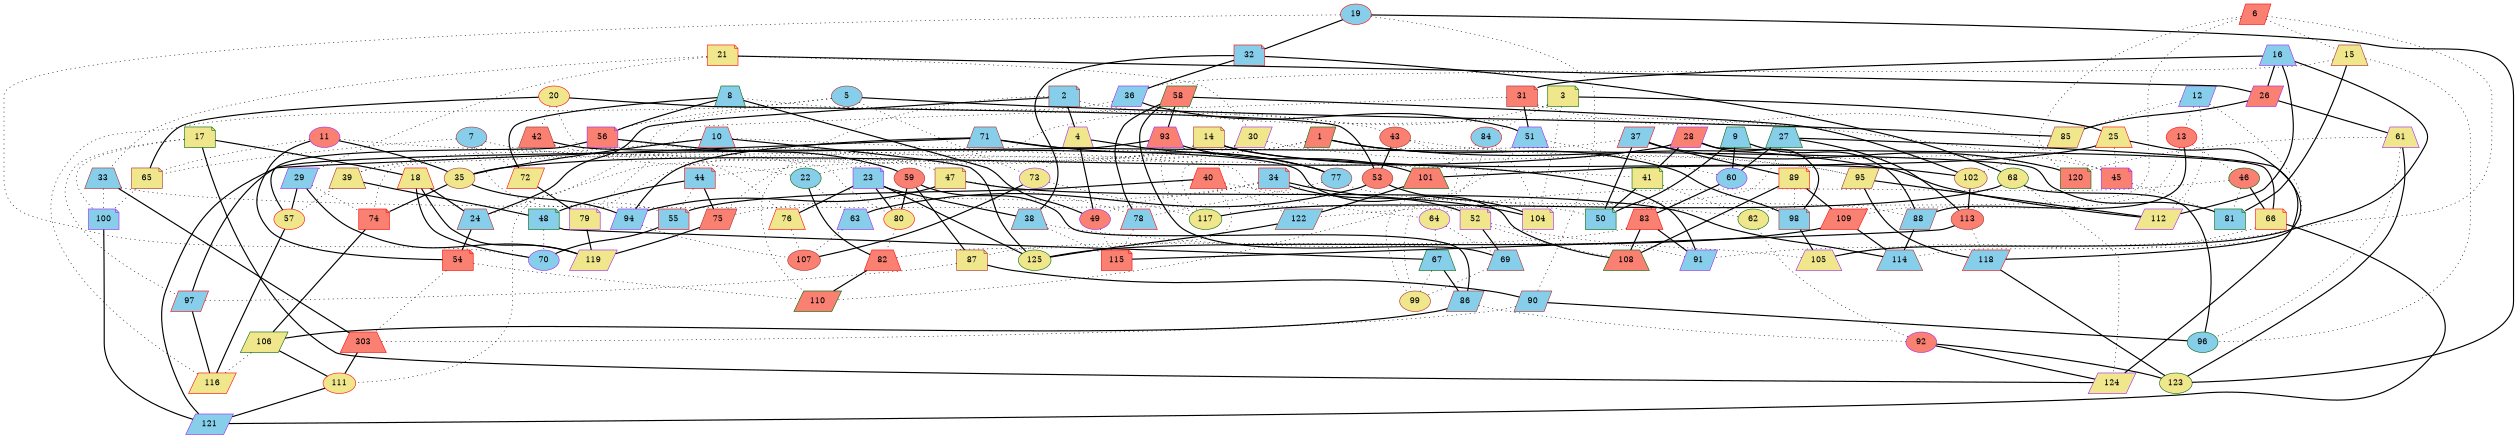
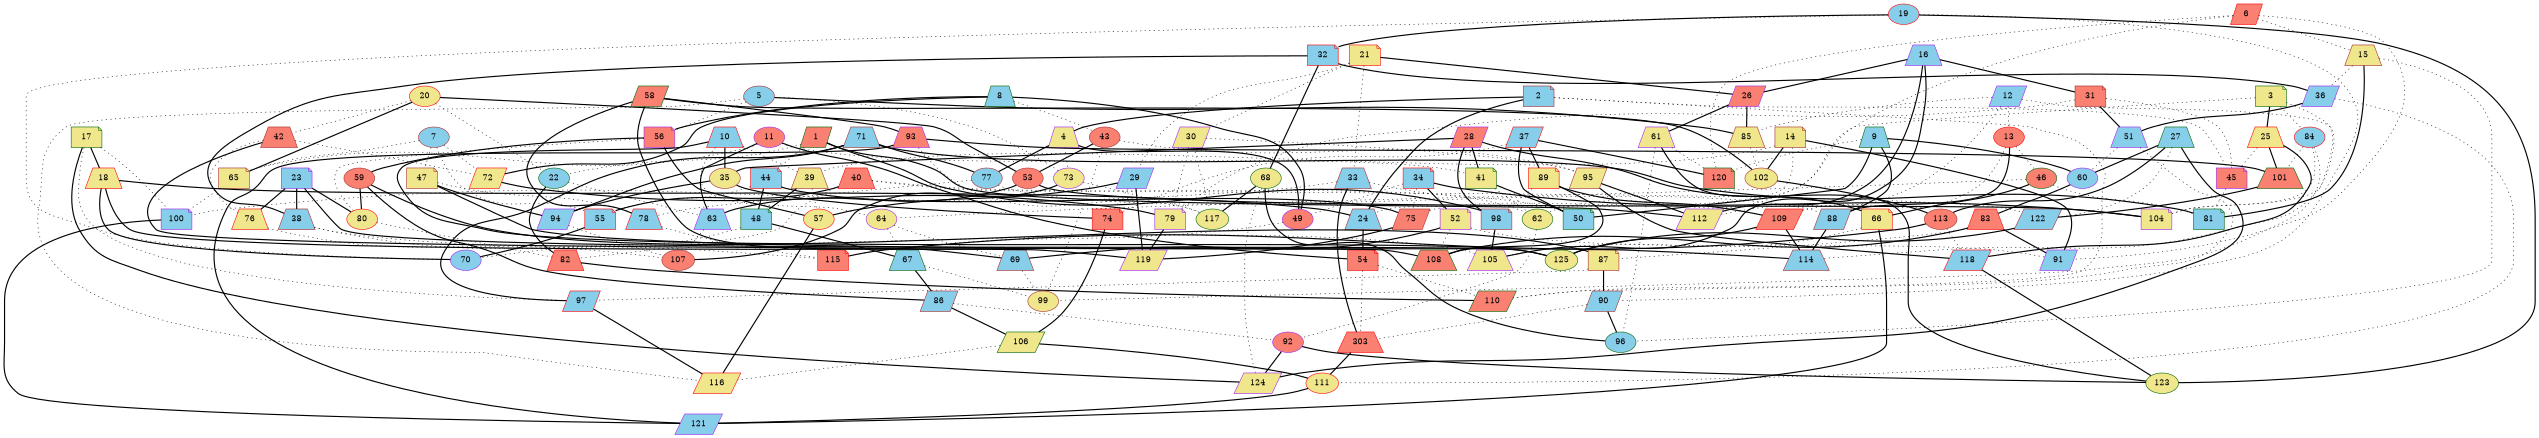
node "85": shape parallelogram -> trapezium
edge "11" -- "35": now "11" -- "63"
